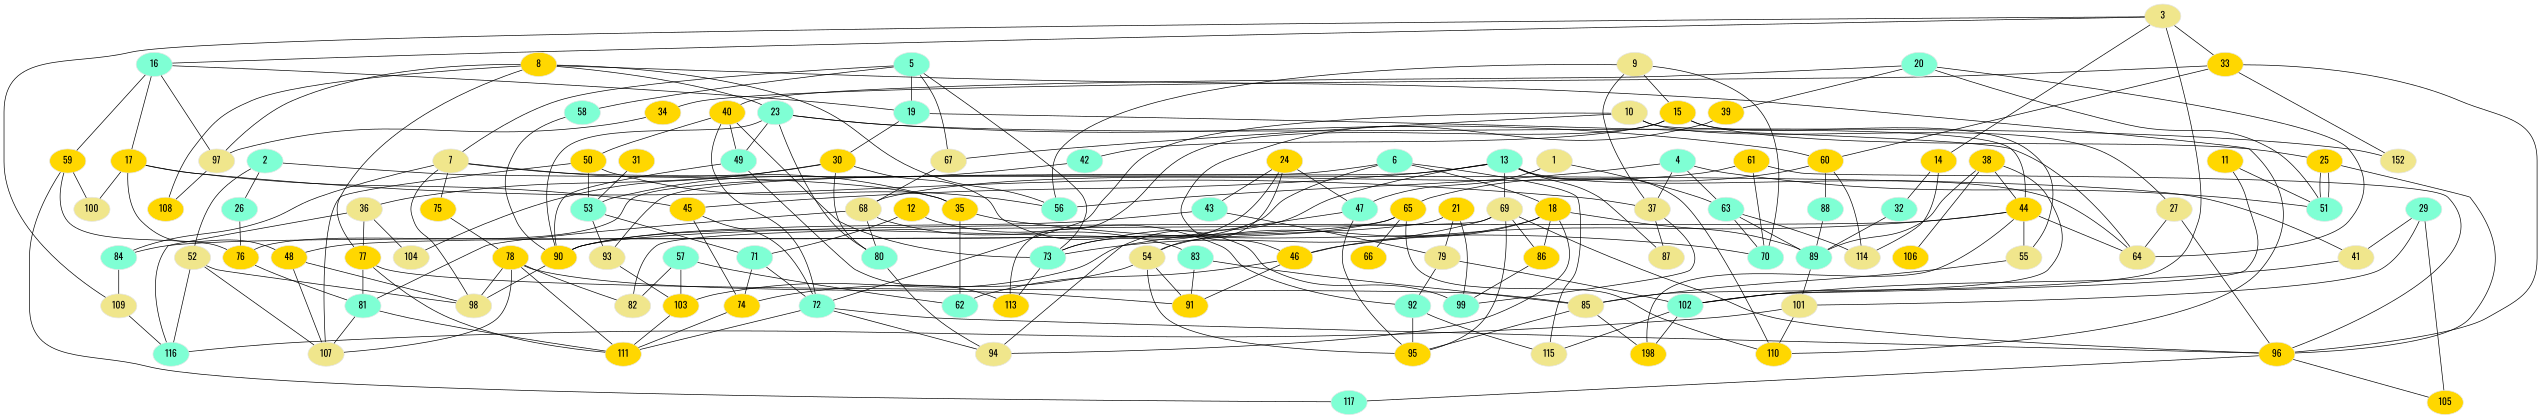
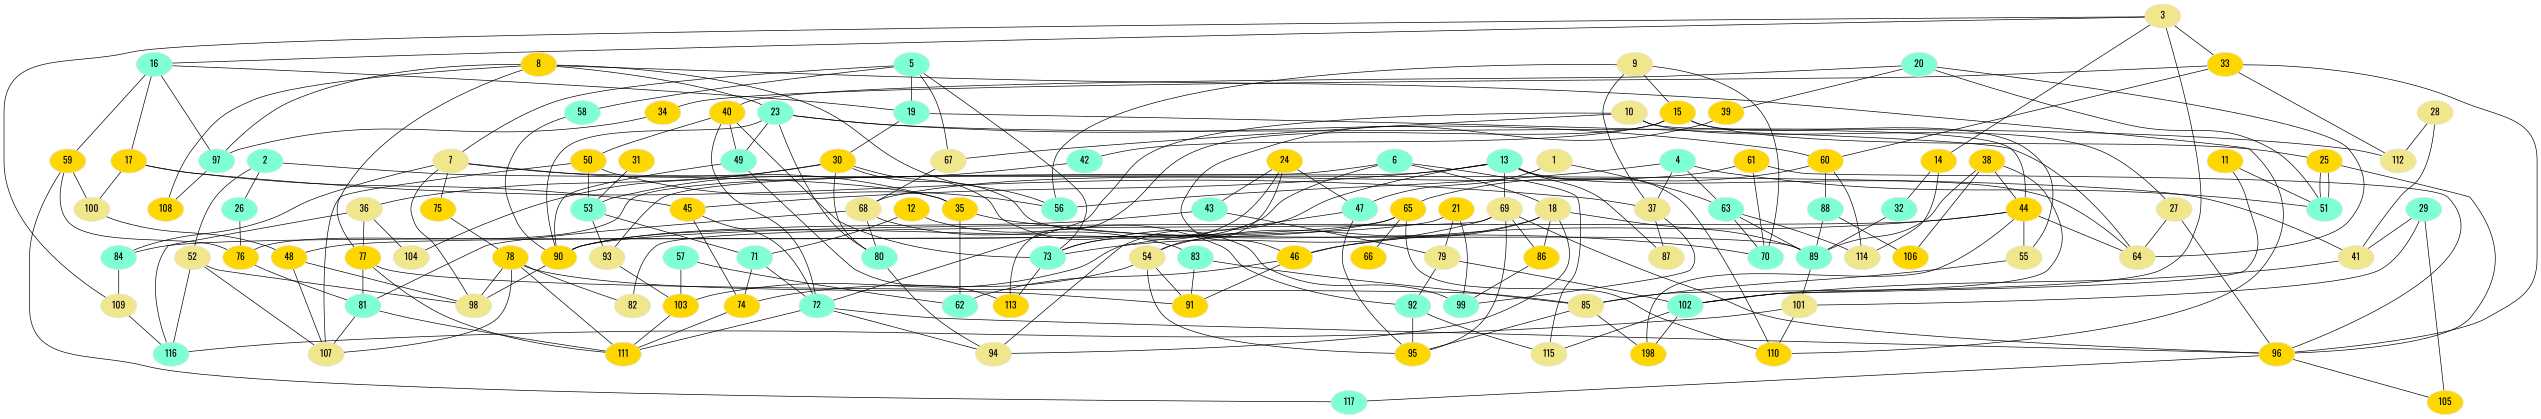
node "28": added
node "97": fillcolor khaki -> aquamarine
node "152": label "152" -> "112"
node "18": fillcolor gold -> khaki
edge "88" -- "106": added
edge "17" -- "48": now "100" -- "48"
edge "30" -- "89": added
edge "57" -- "82": removed
